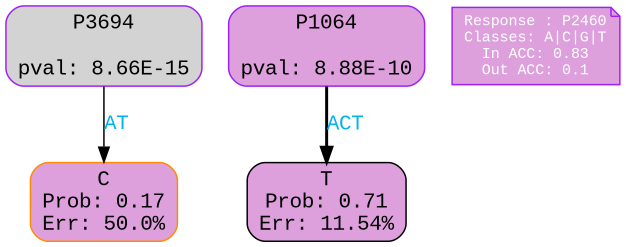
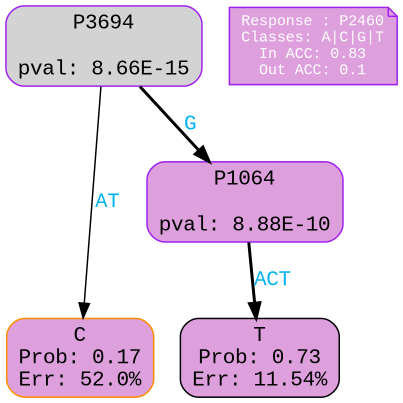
edge "P3694 pval: 8.66E-15" -> "P1064 pval: 8.88E-10": added, label "G"
node "C Prob: 0.17 Err: 50.0%": label "C Prob: 0.17 Err: 50.0%" -> "C Prob: 0.17 Err: 52.0%"
node "T Prob: 0.71 Err: 11.54%": label "T Prob: 0.71 Err: 11.54%" -> "T Prob: 0.73 Err: 11.54%"
